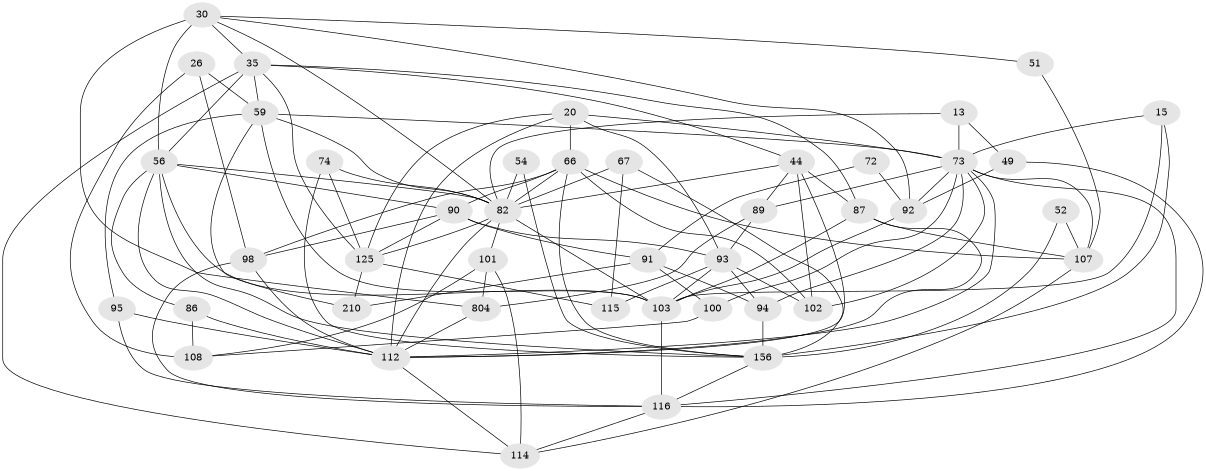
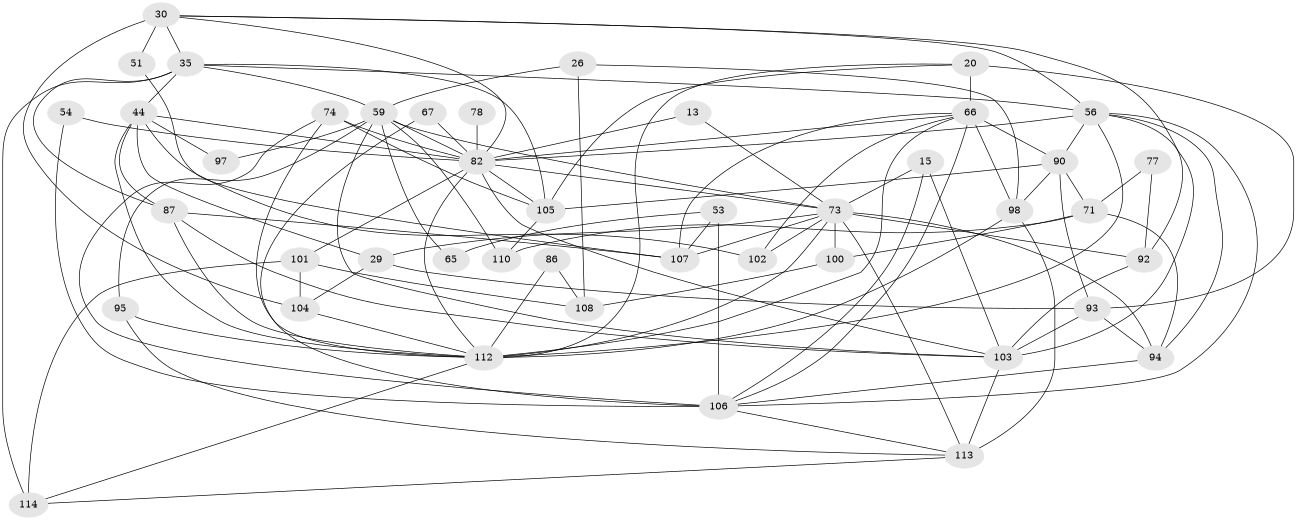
node "78": added
edge "20" -- "73": now "82" -- "73"
node "97": added
node "72": label "72" -> "77"
node "49": removed
node "89": label "89" -> "29"
node "52": label "52" -> "53"
edge "56" -- "86": now "56" -- "94"
node "125": label "125" -> "105"
node "65": added
node "91": label "91" -> "71"
edge "74" -- "112": added
edge "93" -- "102": removed
edge "66" -- "112": added
node "210": label "210" -> "110"
node "804": label "804" -> "104"
node "115": removed
node "156": label "156" -> "106"
edge "107" -- "114": removed
node "116": label "116" -> "113"
